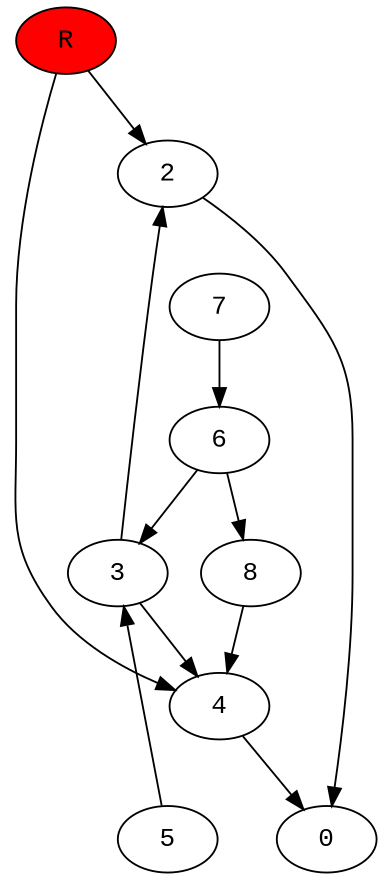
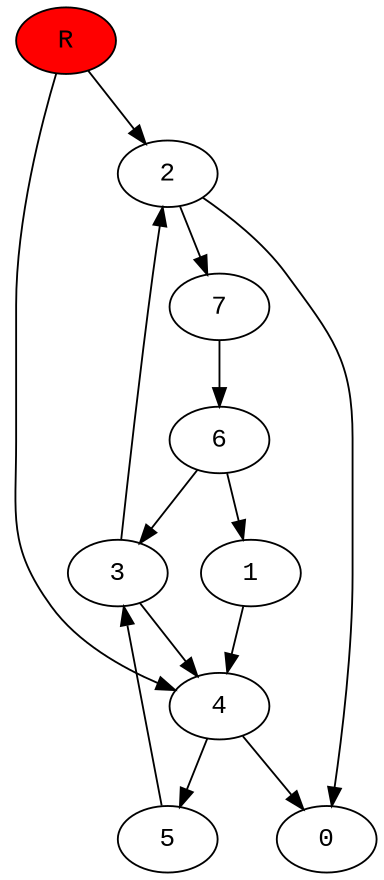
edge "2" -> "7": added
node "8": label "8" -> "1"
edge "4" -> "5": added
